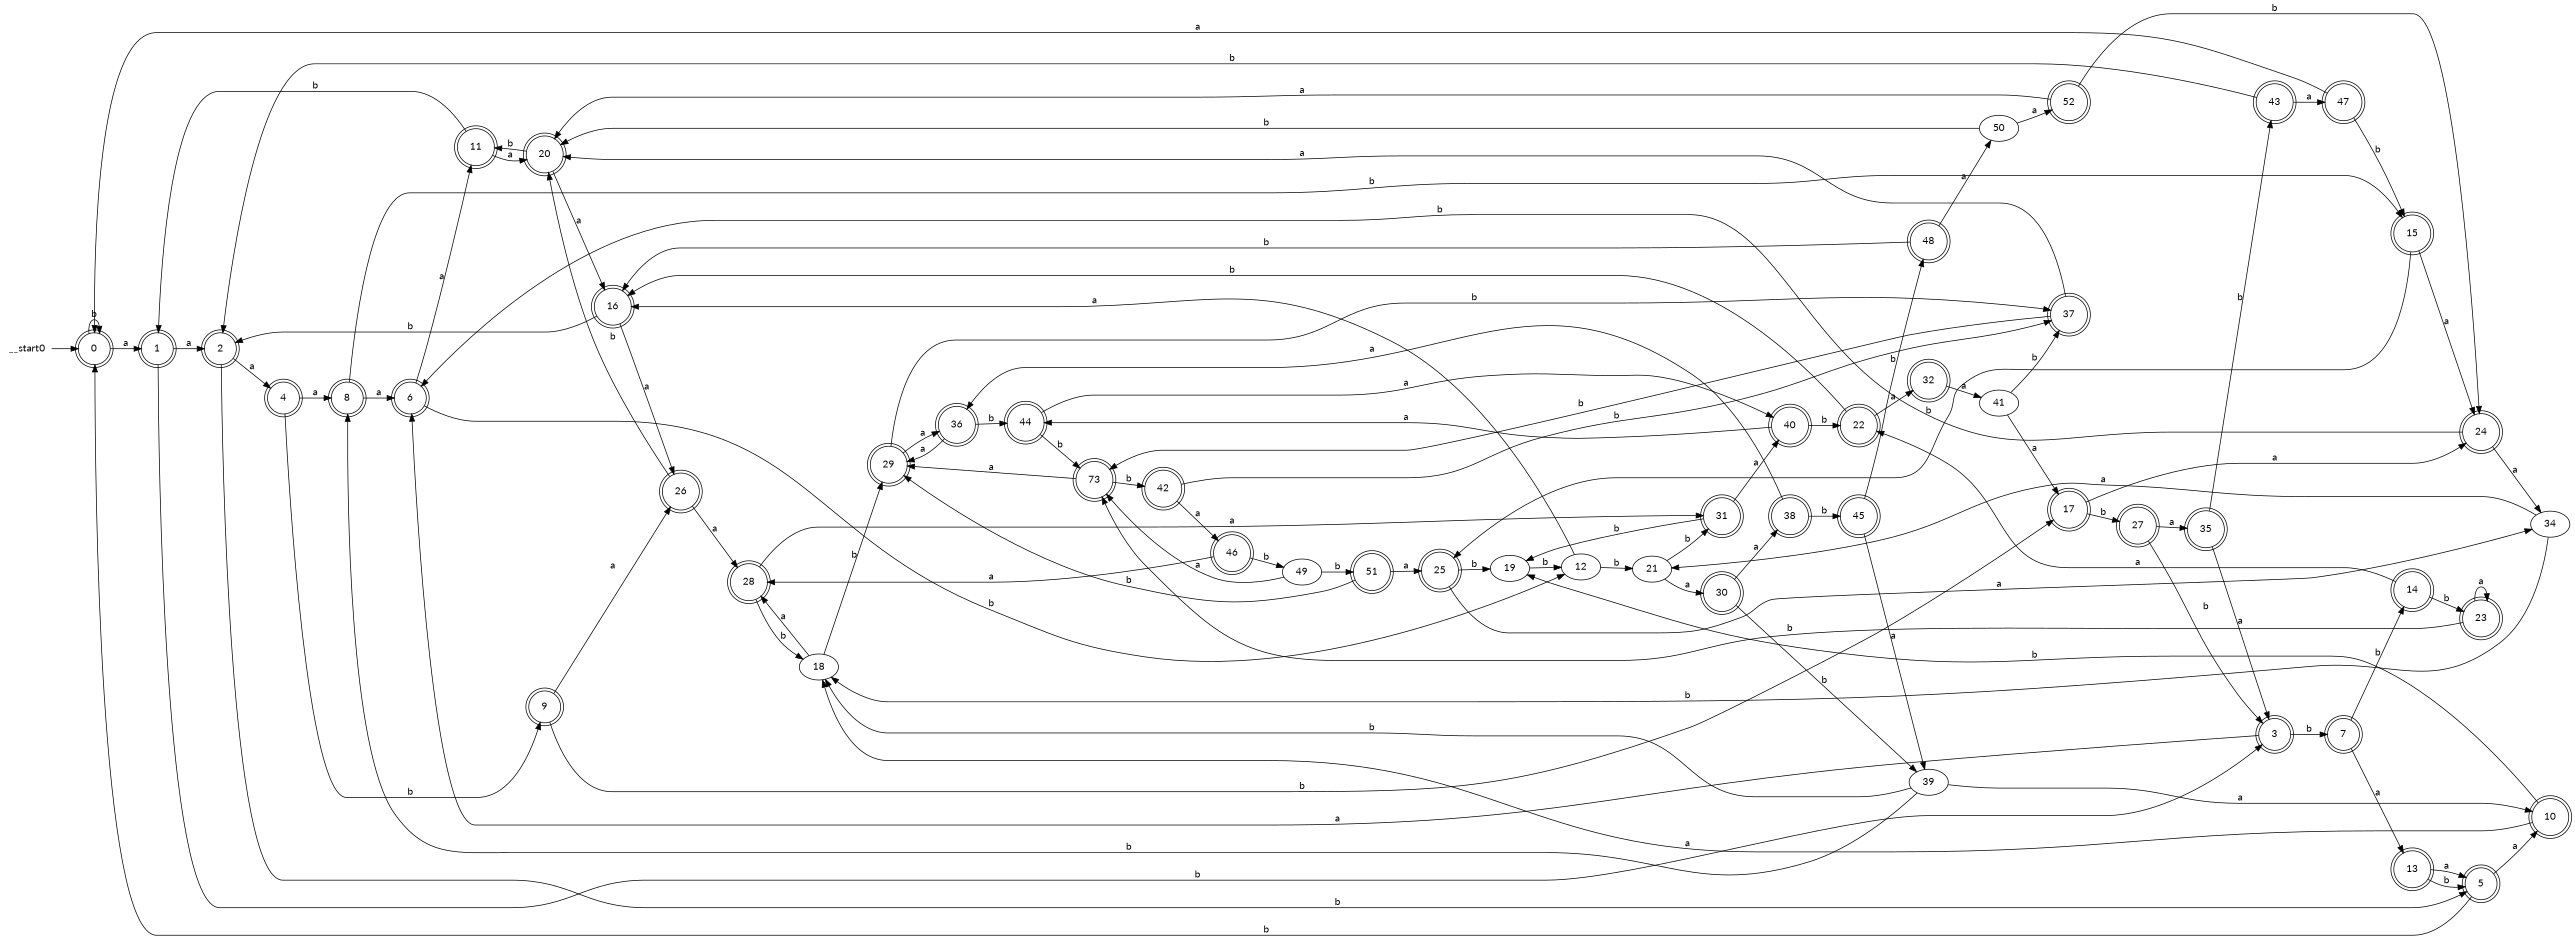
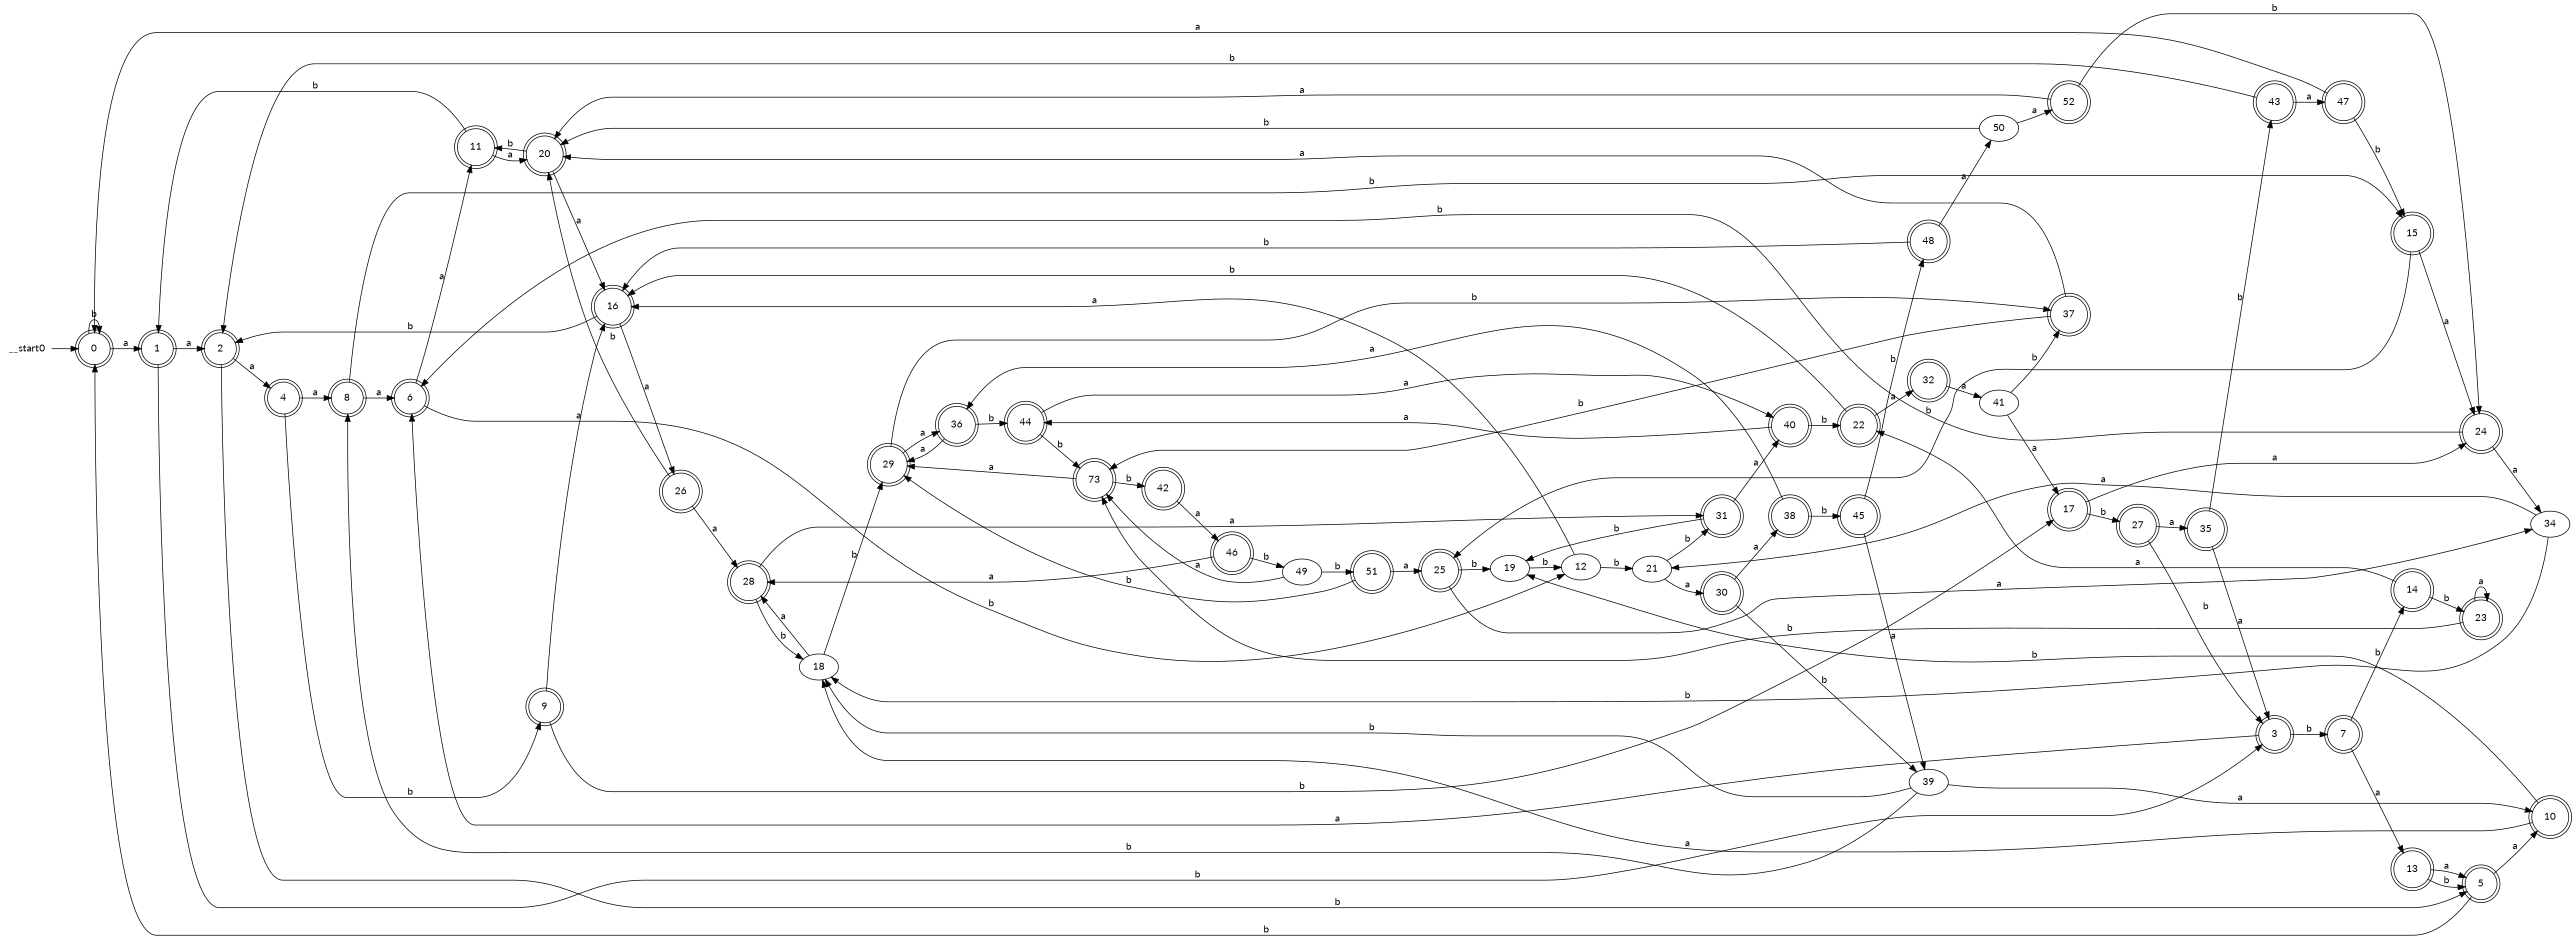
edge "42" -> "37": removed, label "b"
edge "9" -> "26": now "9" -> "16"
